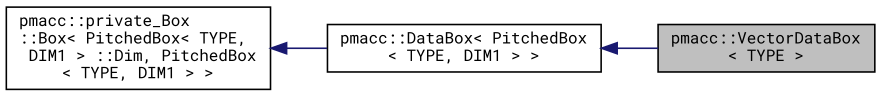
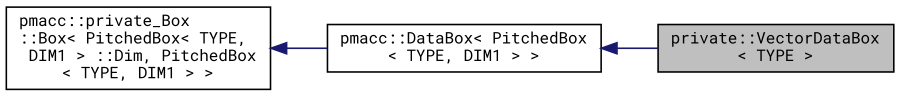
node "pmacc::VectorDataBox < TYPE >": label "pmacc::VectorDataBox < TYPE >" -> "private::VectorDataBox < TYPE >"
